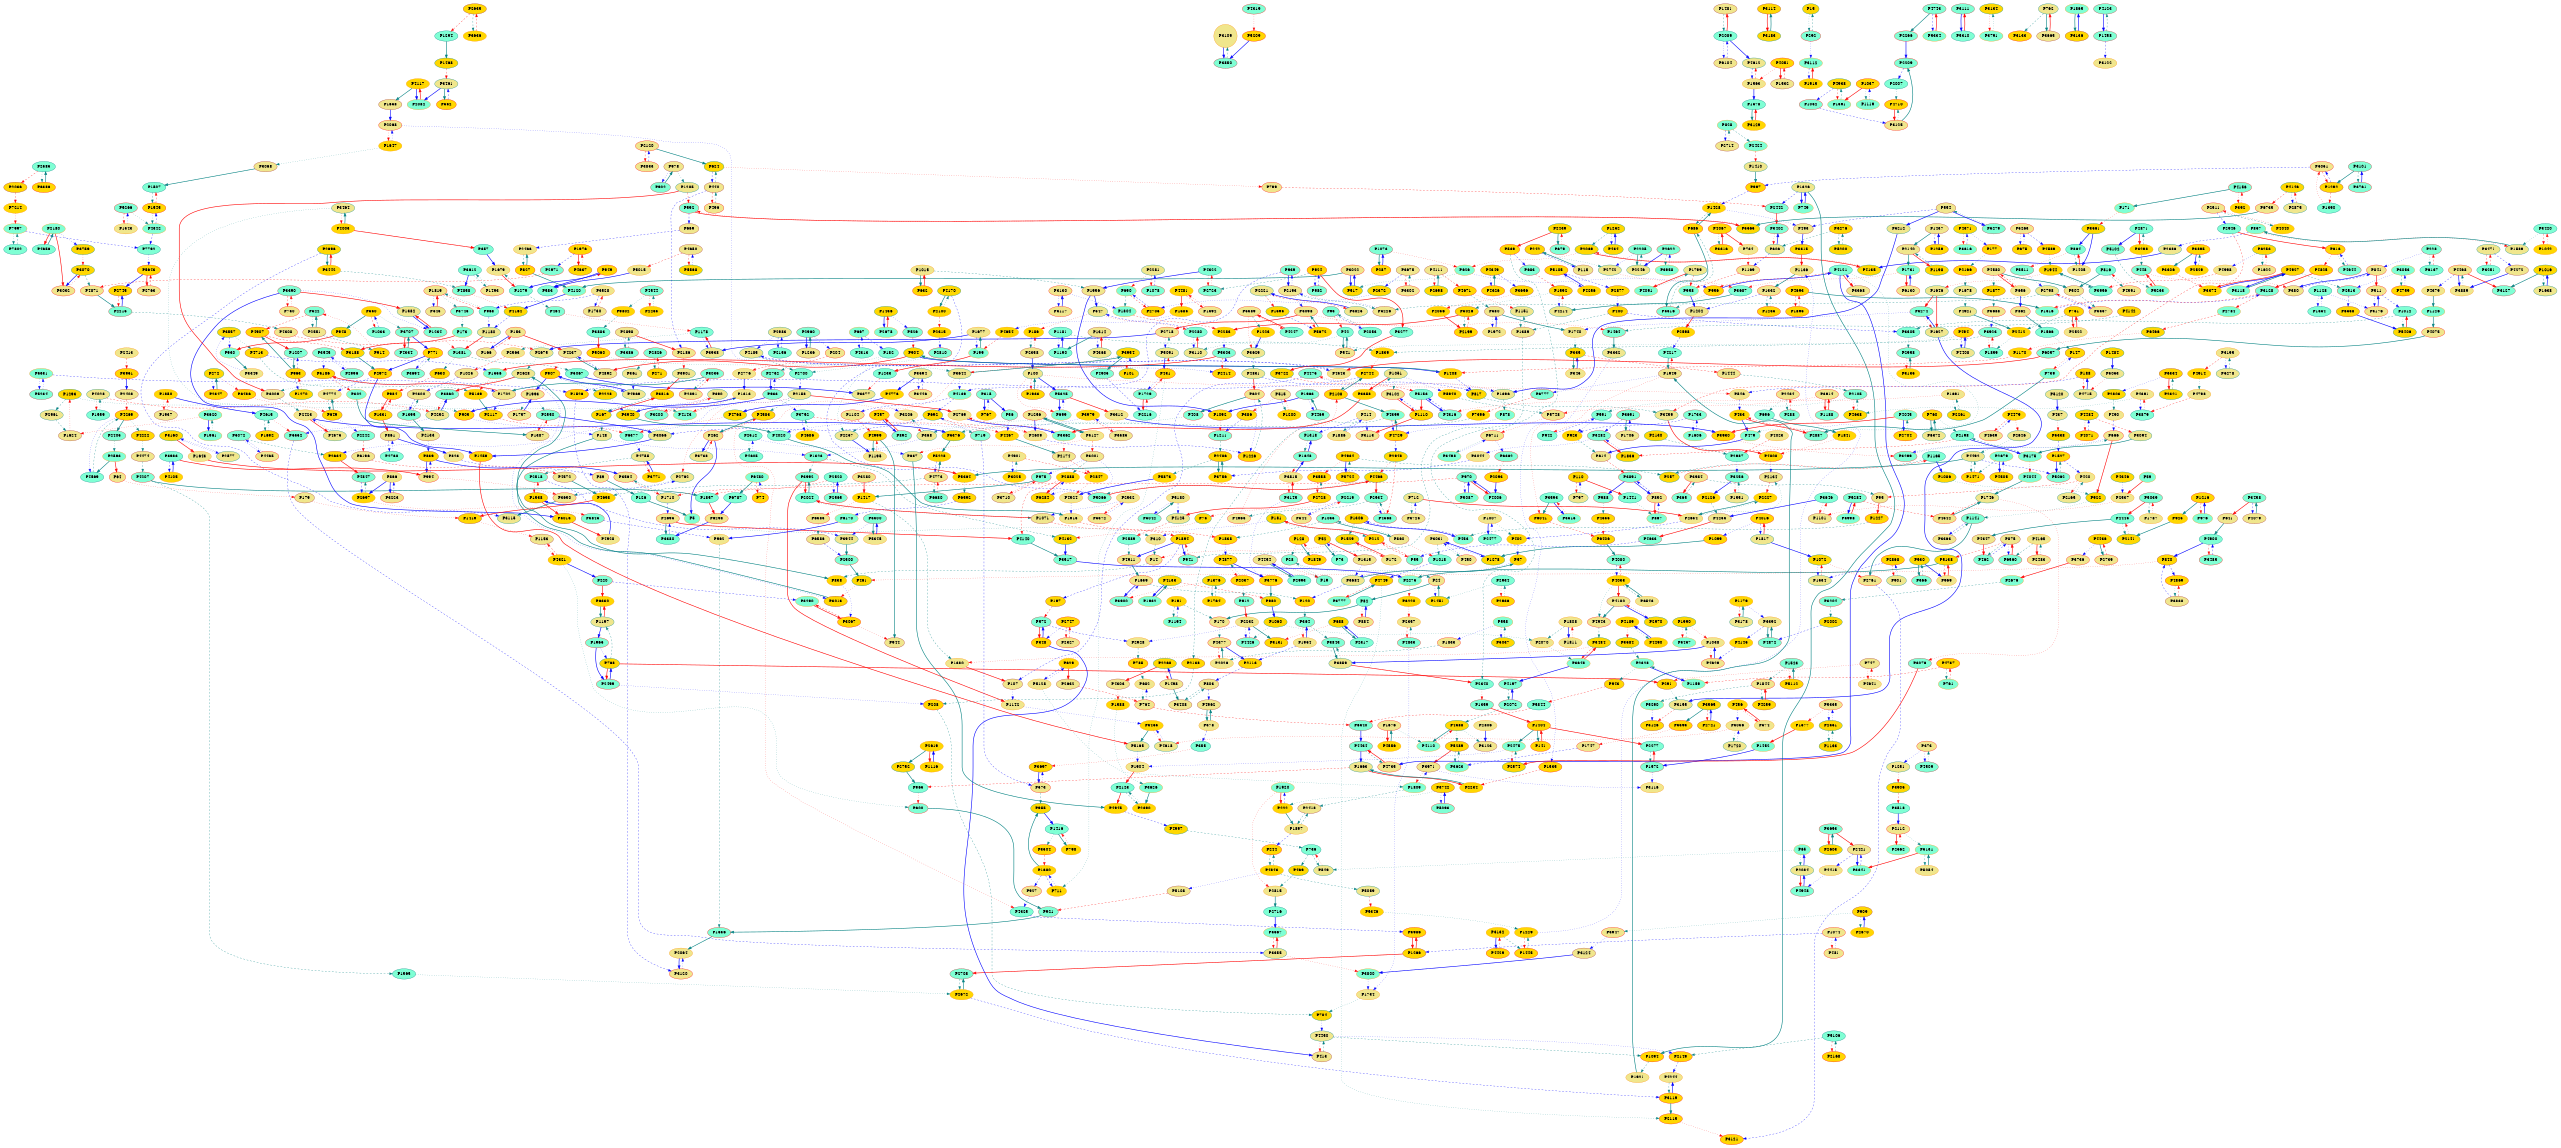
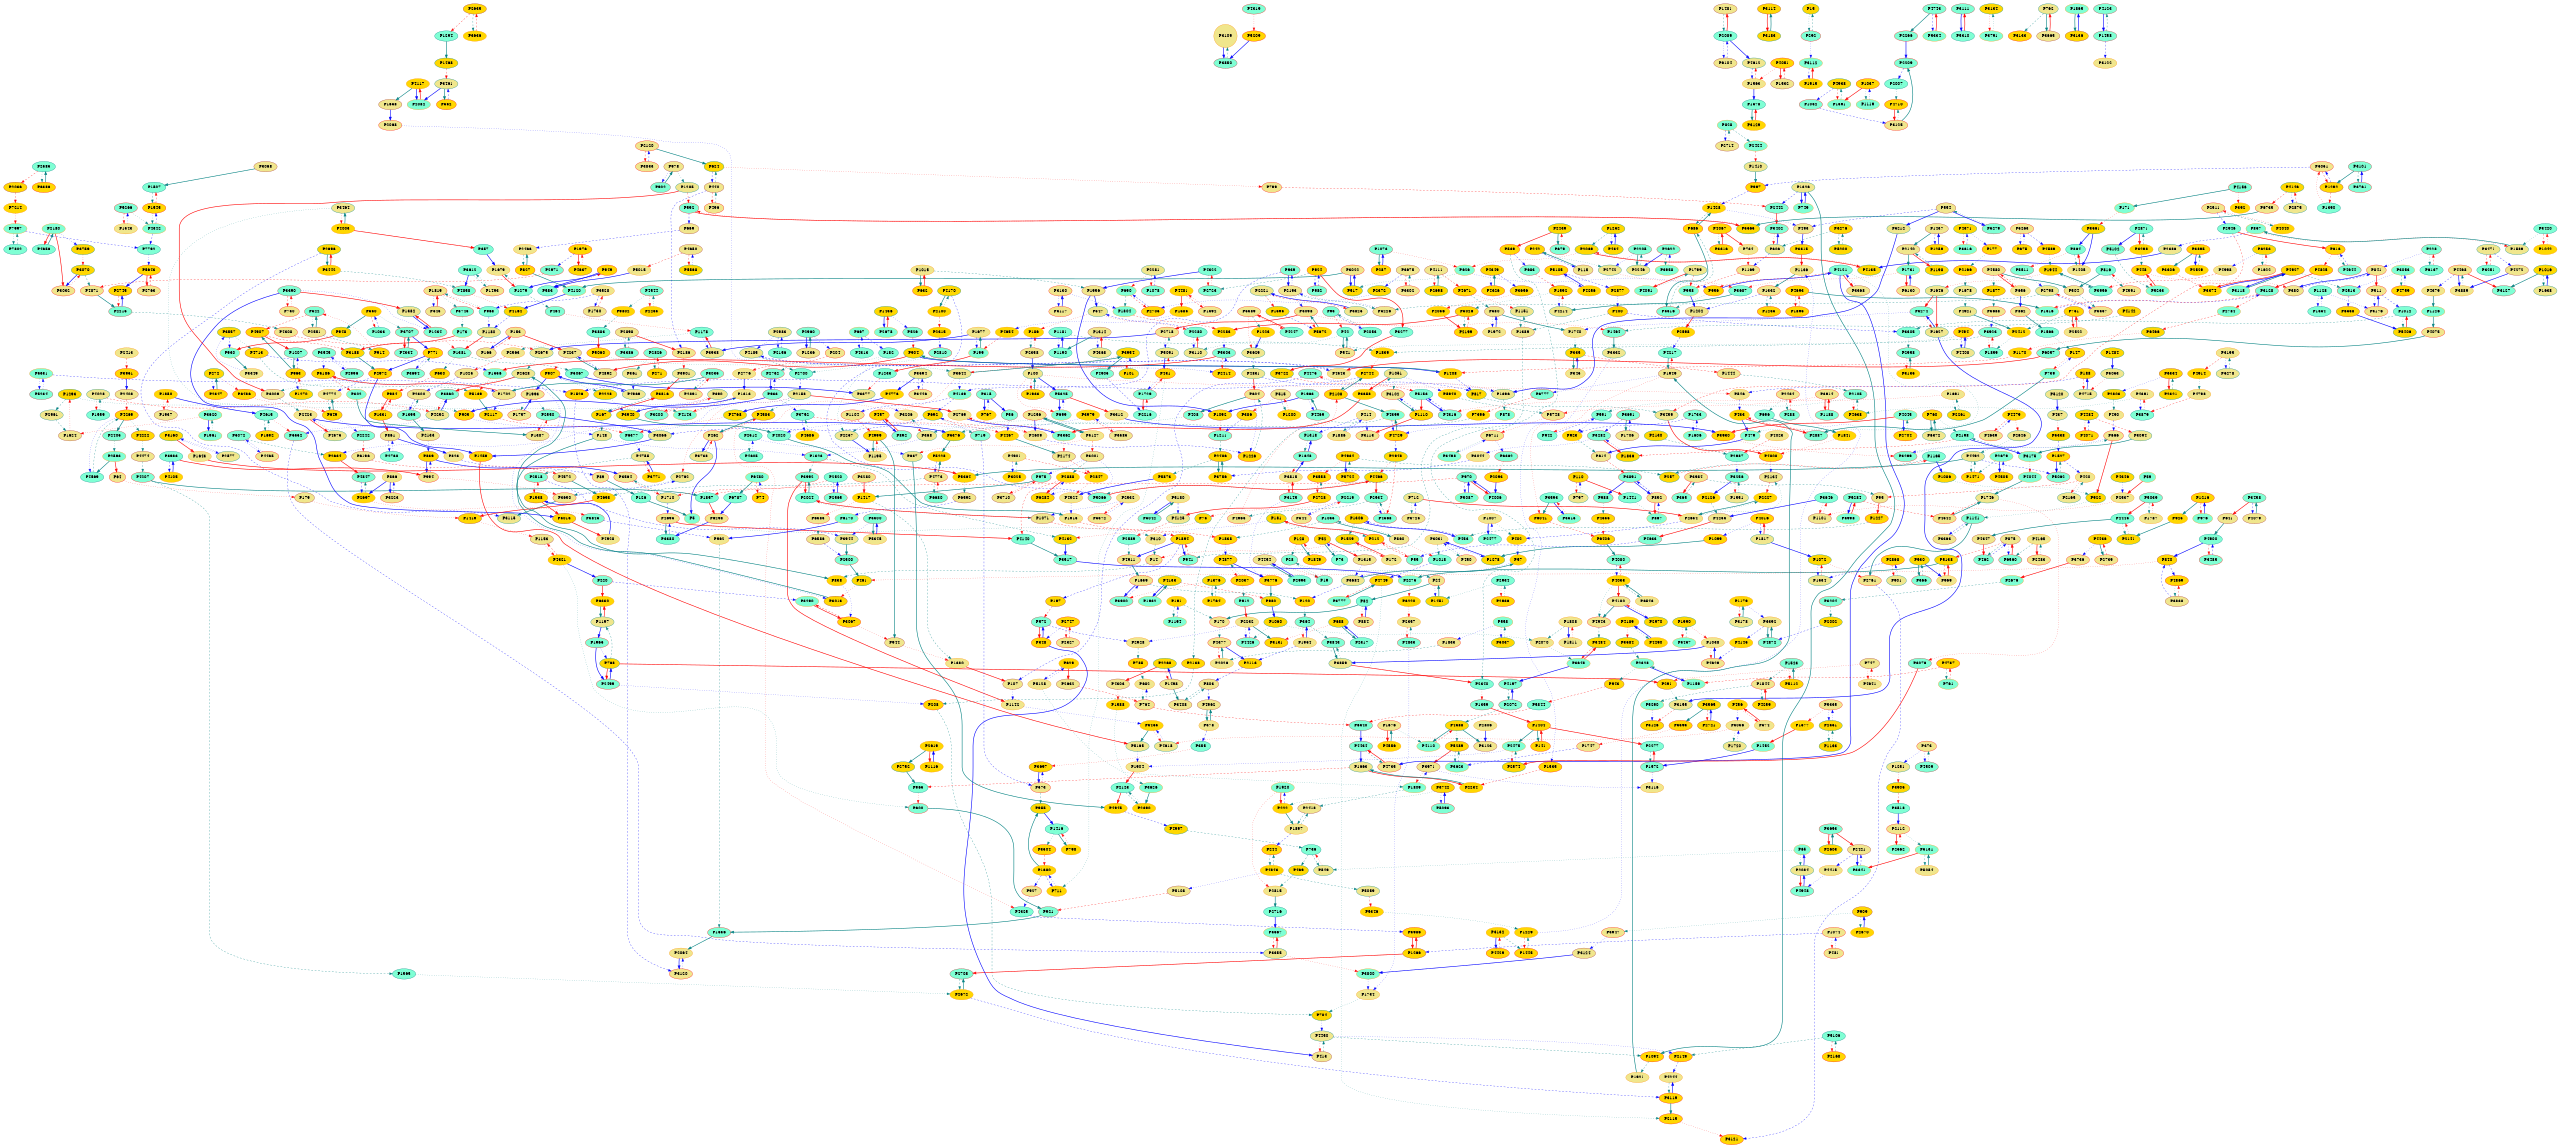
node "P1647": removed
edge "P392" -> "P4156": removed
node "P448": fillcolor aquamarine -> gold
edge "P3102" -> "P1110": color red -> teal
node "P6592": fillcolor gold -> khaki
edge "P5180" -> "P5042": style dotted -> bold
edge "P3484" -> "P1380": now "P944" -> "P1380"
edge "P4388" -> "P3123": style dotted -> bold
